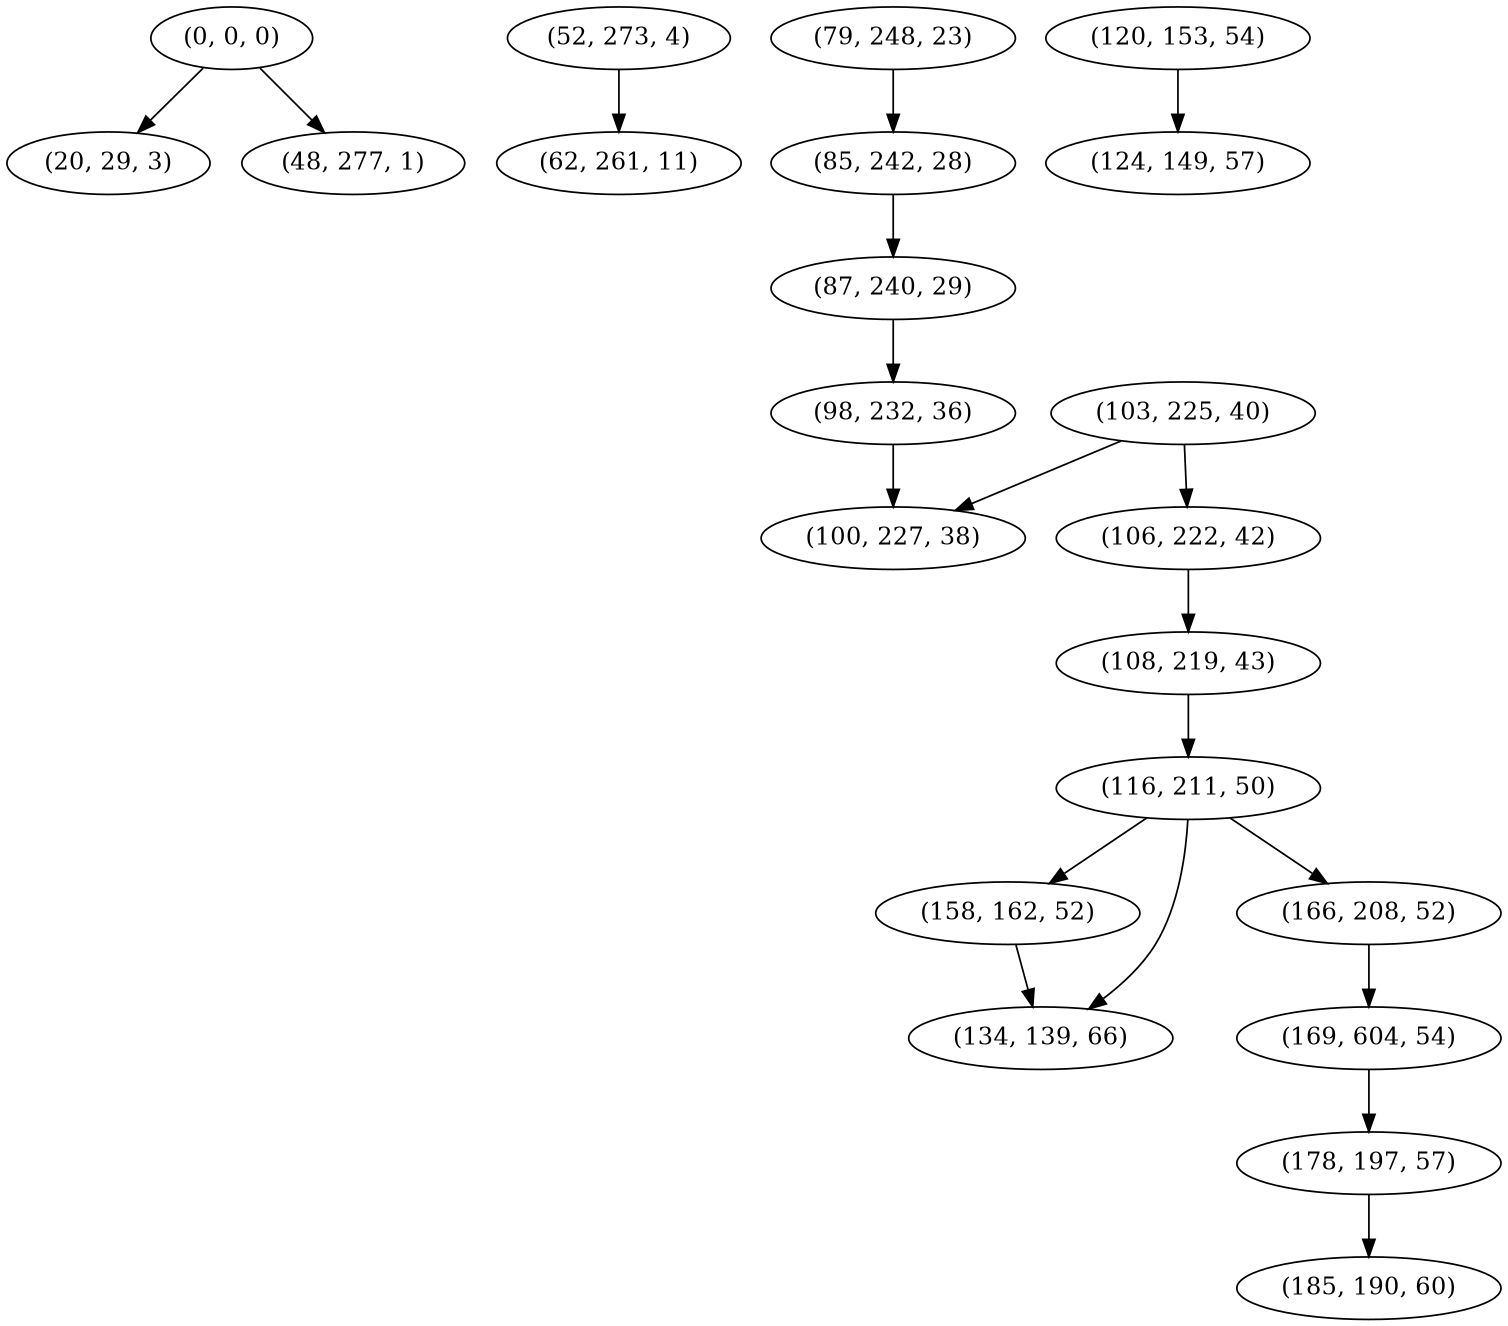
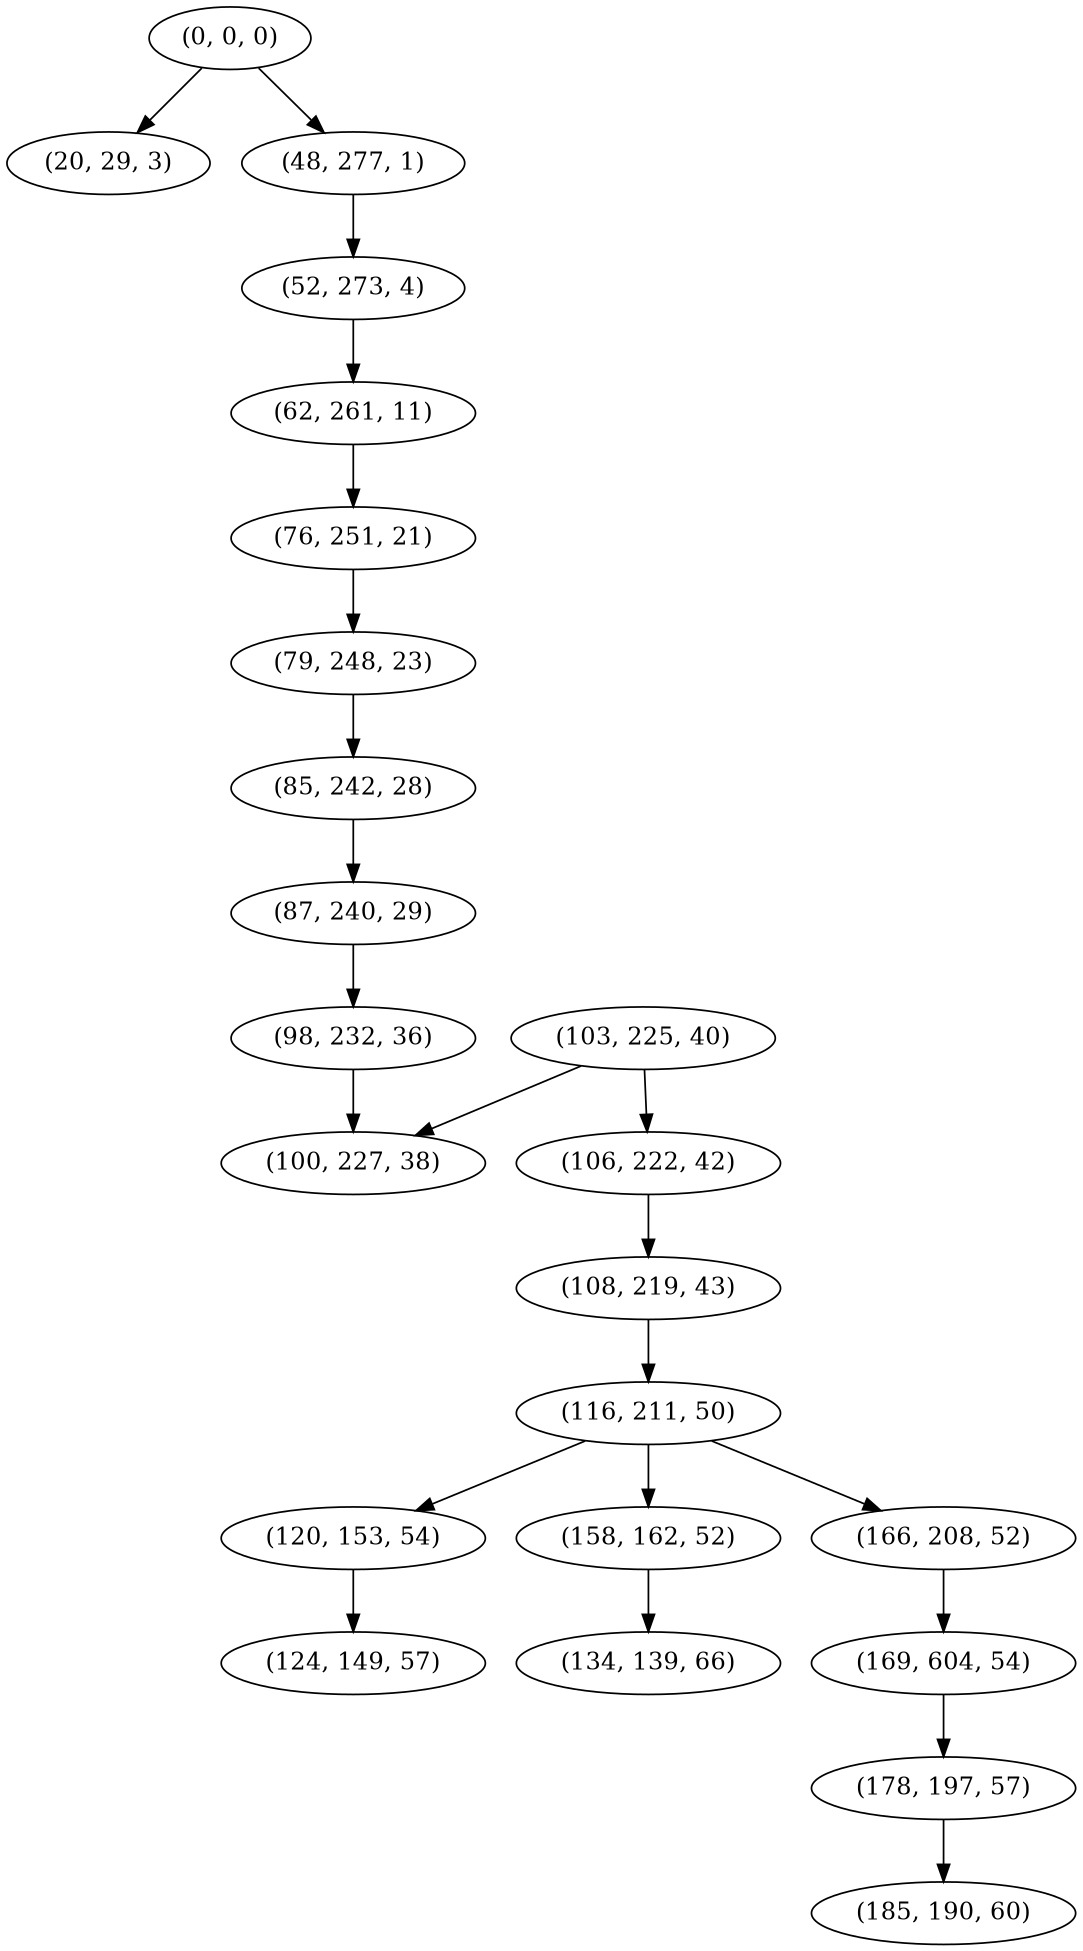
edge "(48, 277, 1)" -> "(52, 273, 4)": added
node "(76, 251, 21)": added
edge "(116, 211, 50)" -> "(134, 139, 66)": now "(116, 211, 50)" -> "(120, 153, 54)"
